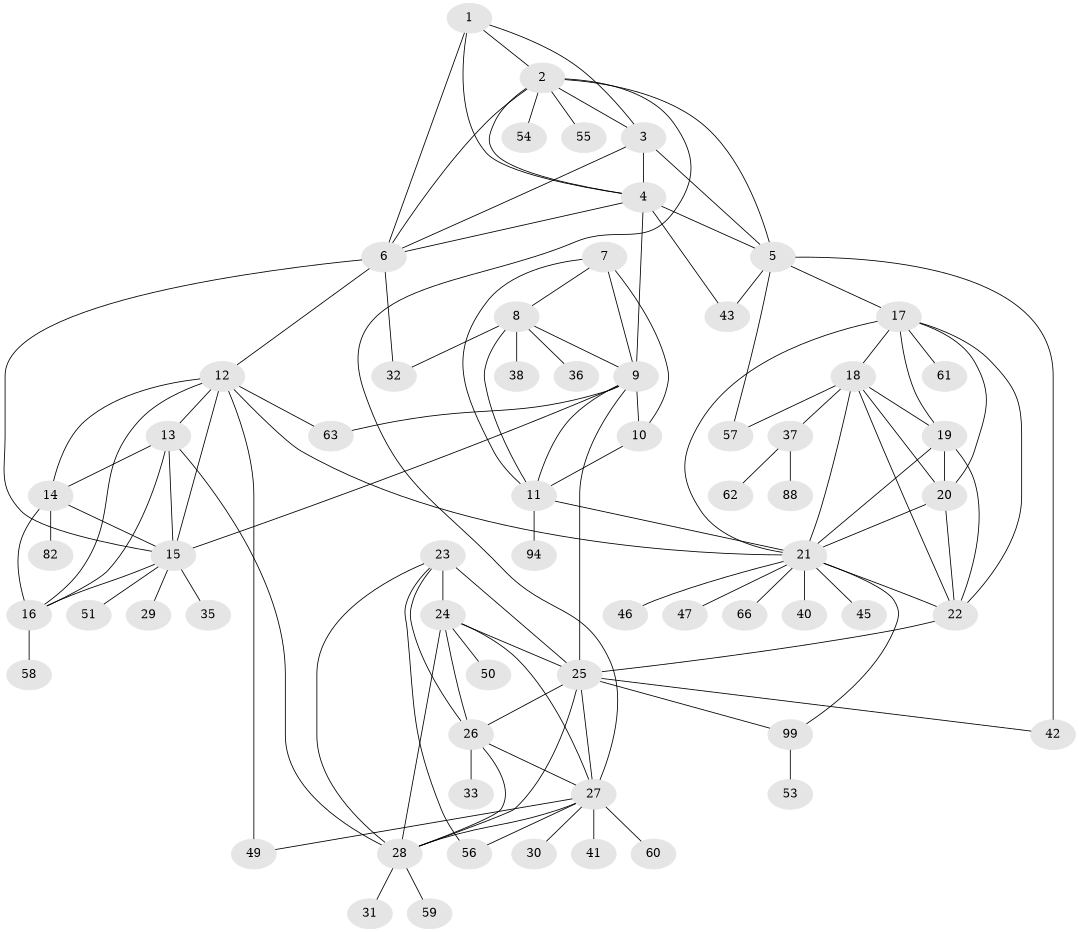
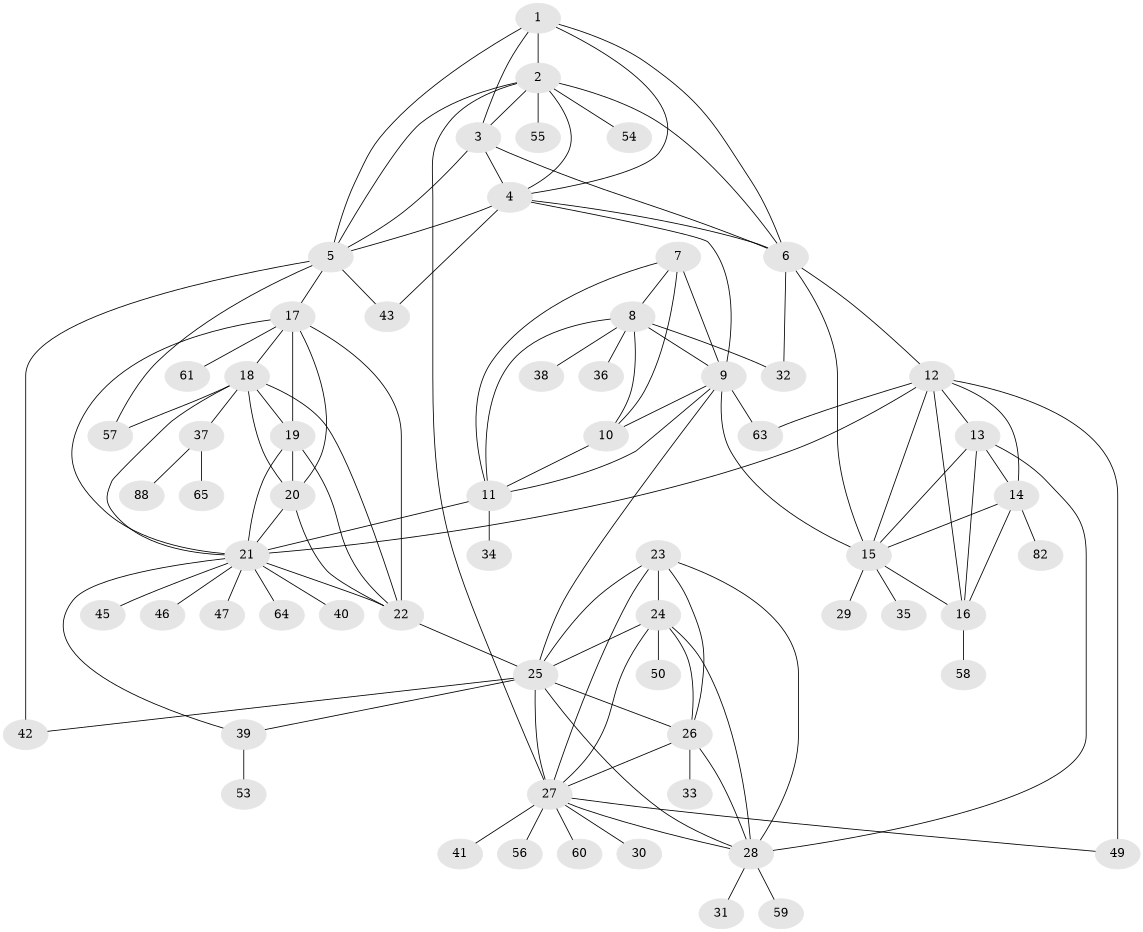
edge "1" -- "5": added
edge "8" -- "10": added
node "62": label "62" -> "65"
node "94": label "94" -> "34"
node "51": removed
node "66": label "66" -> "64"
edge "23" -- "56": now "23" -- "27"
node "99": label "99" -> "39"
